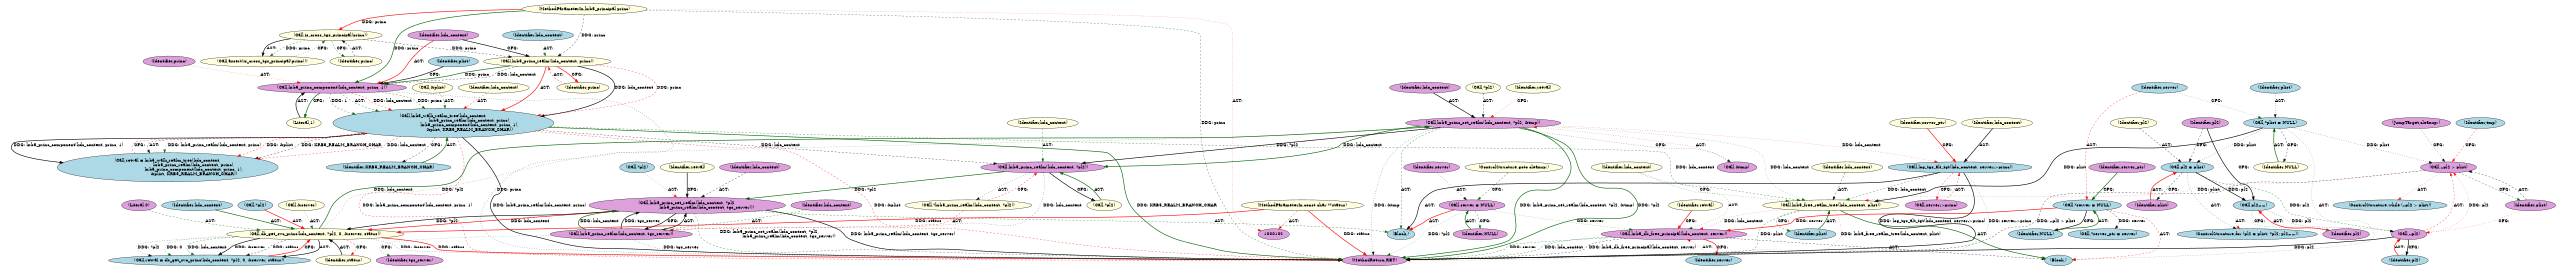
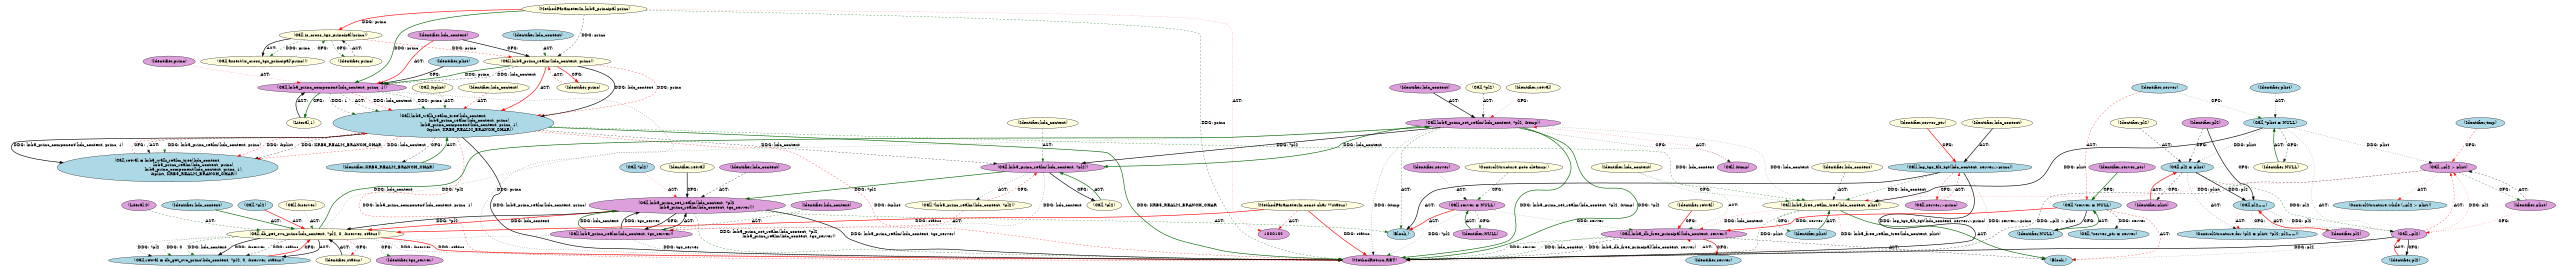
edge "(Call,is_cross_tgs_principal(princ))" -> "(Call,krb5_princ_realm(kdc_context, princ))": color black -> red
node "(JumpTarget,cleanup:)": removed
edge "(Call,krb5_princ_set_realm(kdc_context, *pl2, &tmp))" -> "(Call,log_tgs_alt_tgt(kdc_context, server->princ))": removed, label "DDG: kdc_context"
